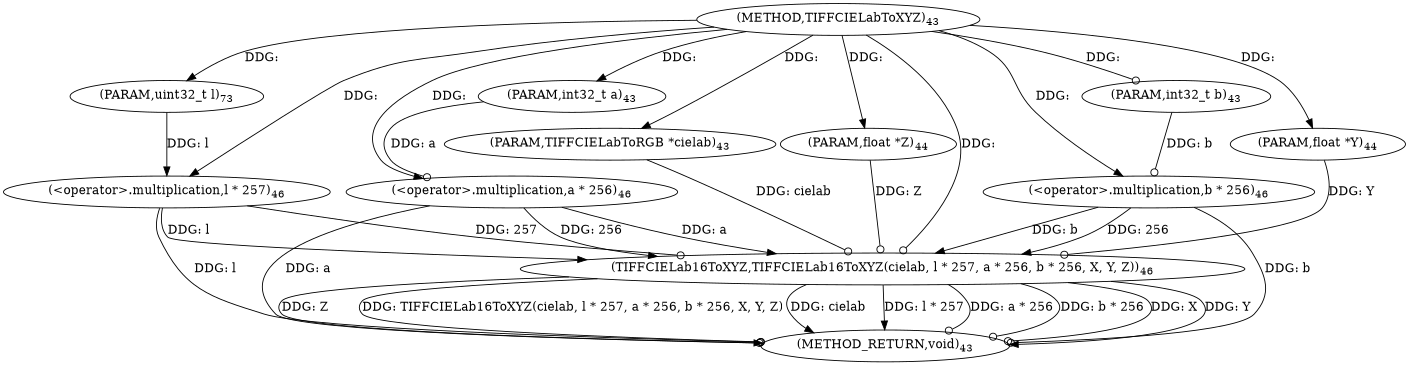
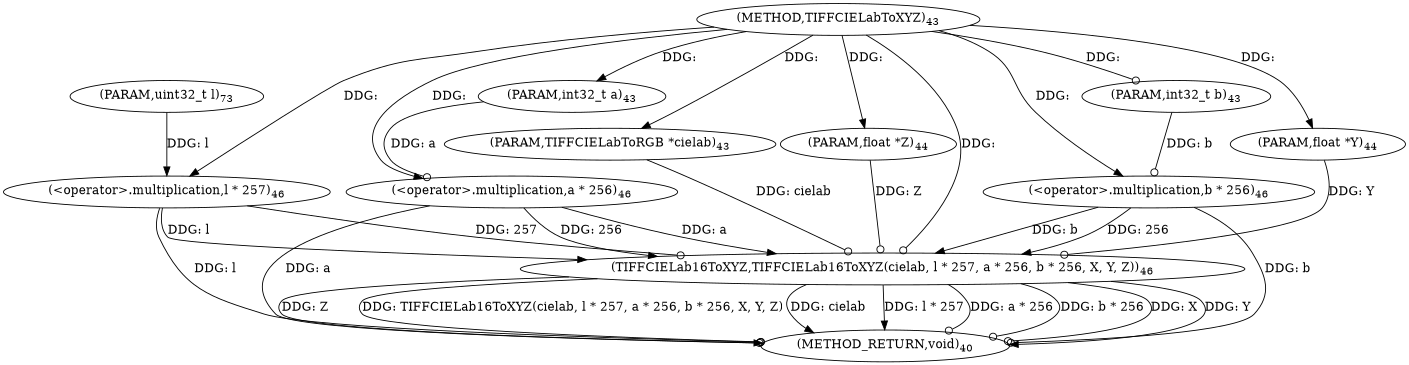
edge "(METHOD,TIFFCIELabToXYZ)" -> "(PARAM,uint32_t l)": removed, label "DDG:"
node "(METHOD_RETURN,void)": text "43" -> "40"
